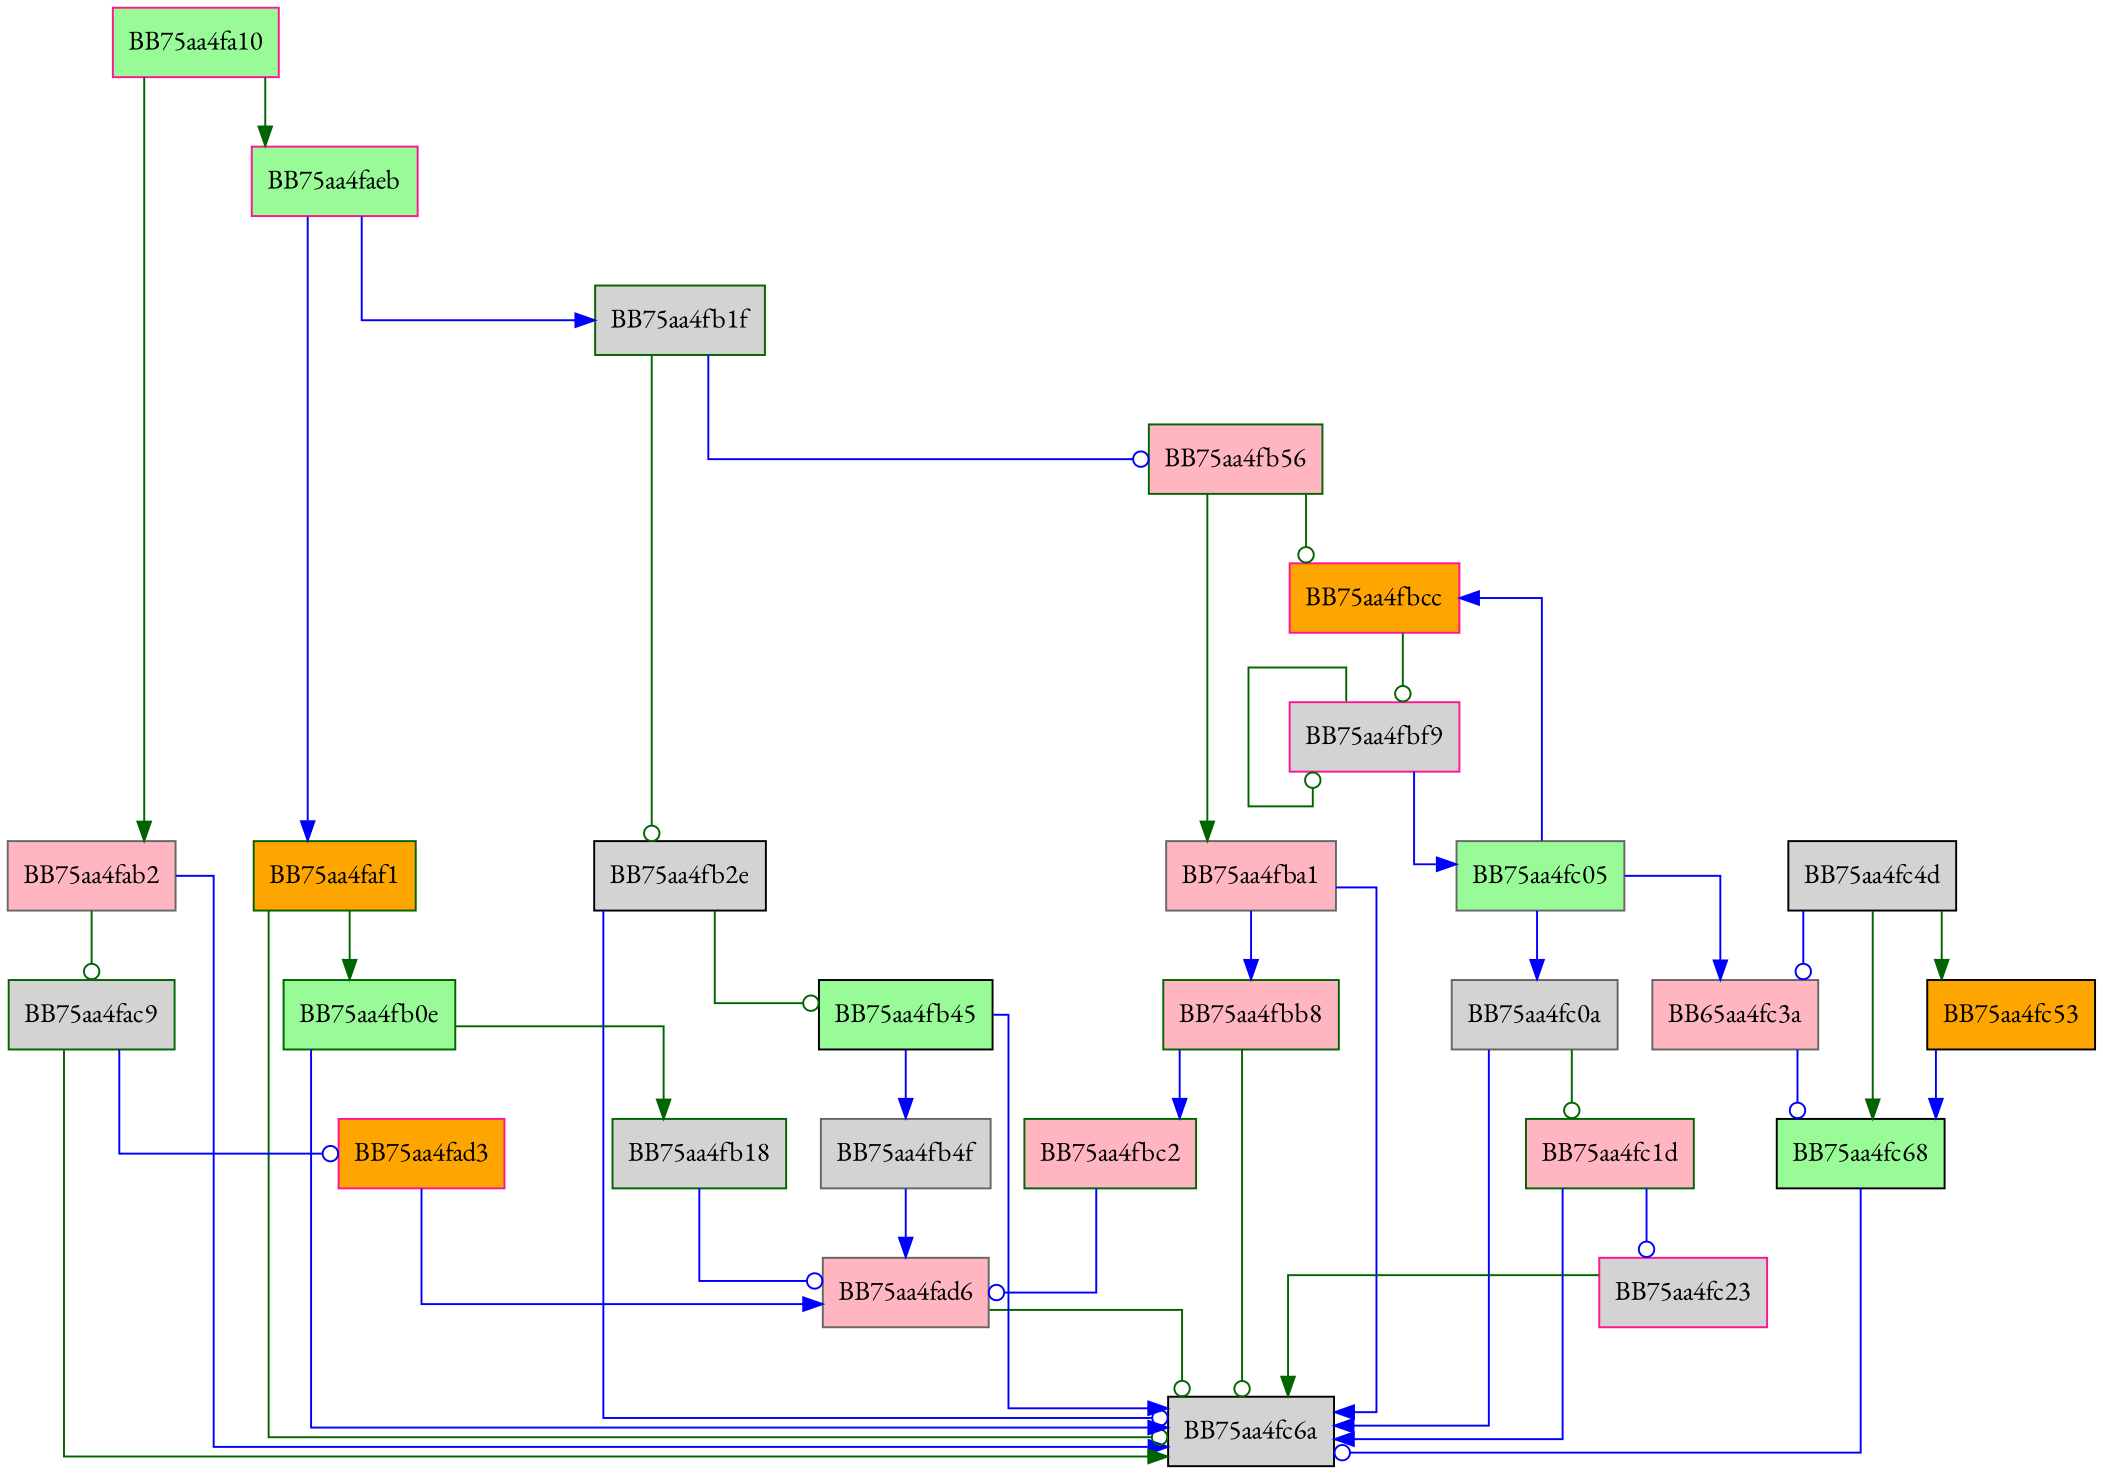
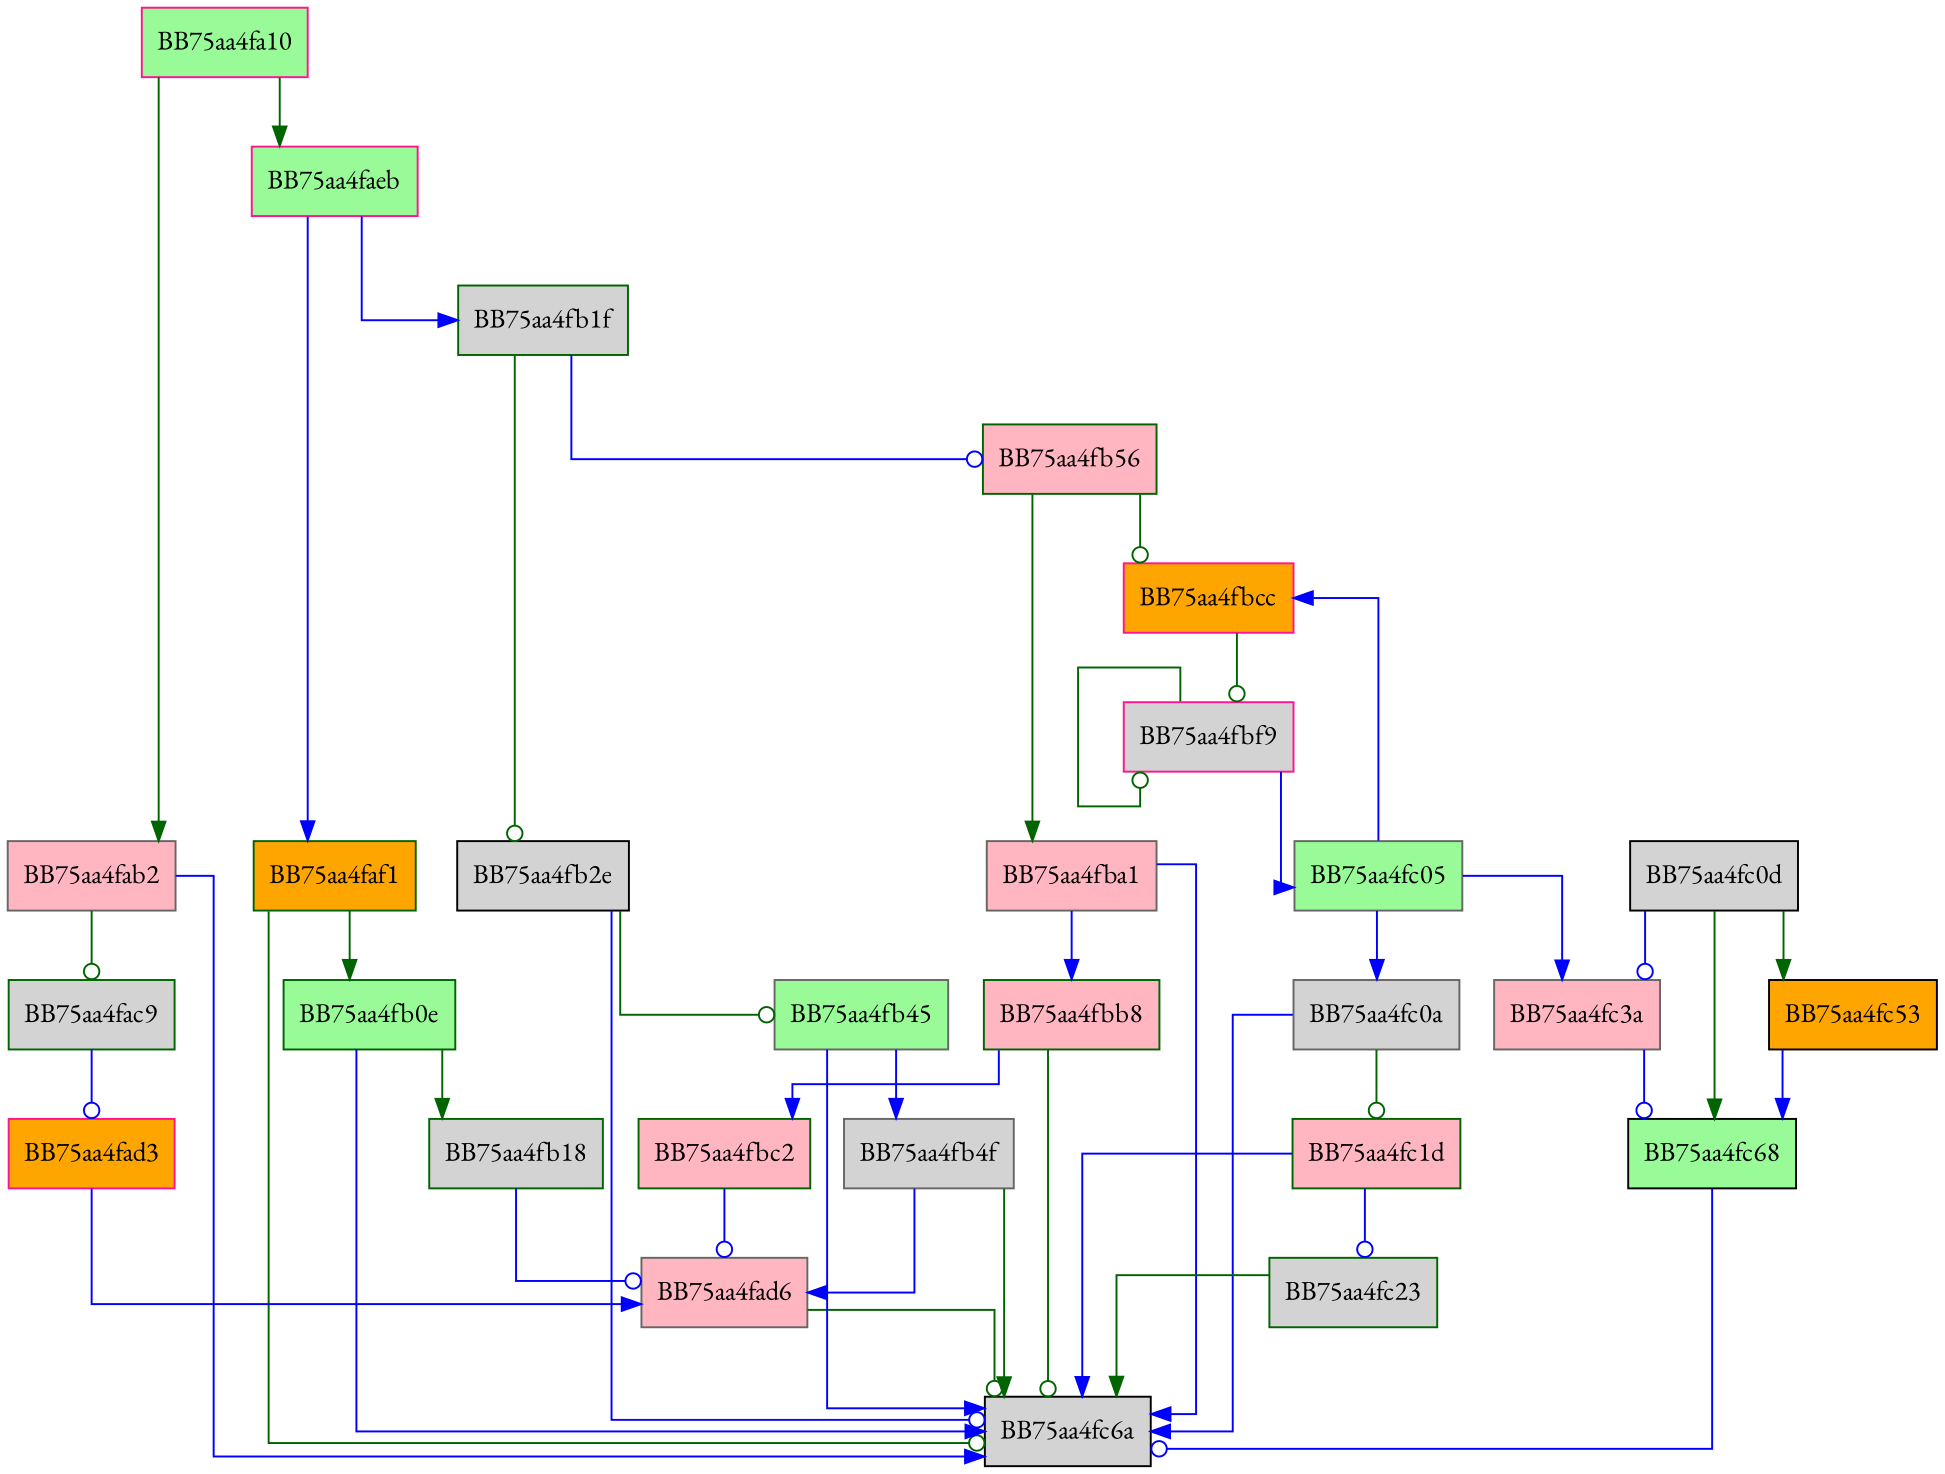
node "BB75aa4fc4d": label "BB75aa4fc4d" -> "BB75aa4fc0d"
node "BB75aa4fb45": color black -> gray40
node "BB65aa4fc3a": label "BB65aa4fc3a" -> "BB75aa4fc3a"
node "BB75aa4fc23": color deeppink -> darkgreen
edge "BB75aa4fac9" -> "BB75aa4fc6a": now "BB75aa4fb4f" -> "BB75aa4fc6a"
